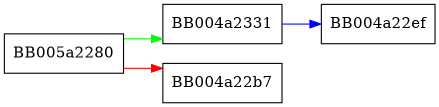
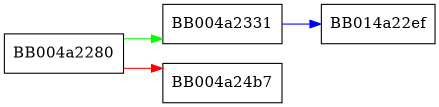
node "BB004a22ef": label "BB004a22ef" -> "BB014a22ef"
node "BB005a2280": label "BB005a2280" -> "BB004a2280"
node "BB004a22b7": label "BB004a22b7" -> "BB004a24b7"
